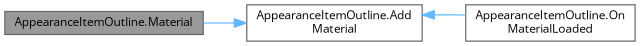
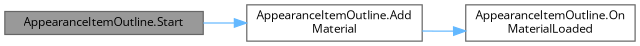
edge "AppearanceItemOutline.On MaterialLoaded" -> "AppearanceItemOutline.Add Material": reversed
node "AppearanceItemOutline.Material": label "AppearanceItemOutline.Material" -> "AppearanceItemOutline.Start"
